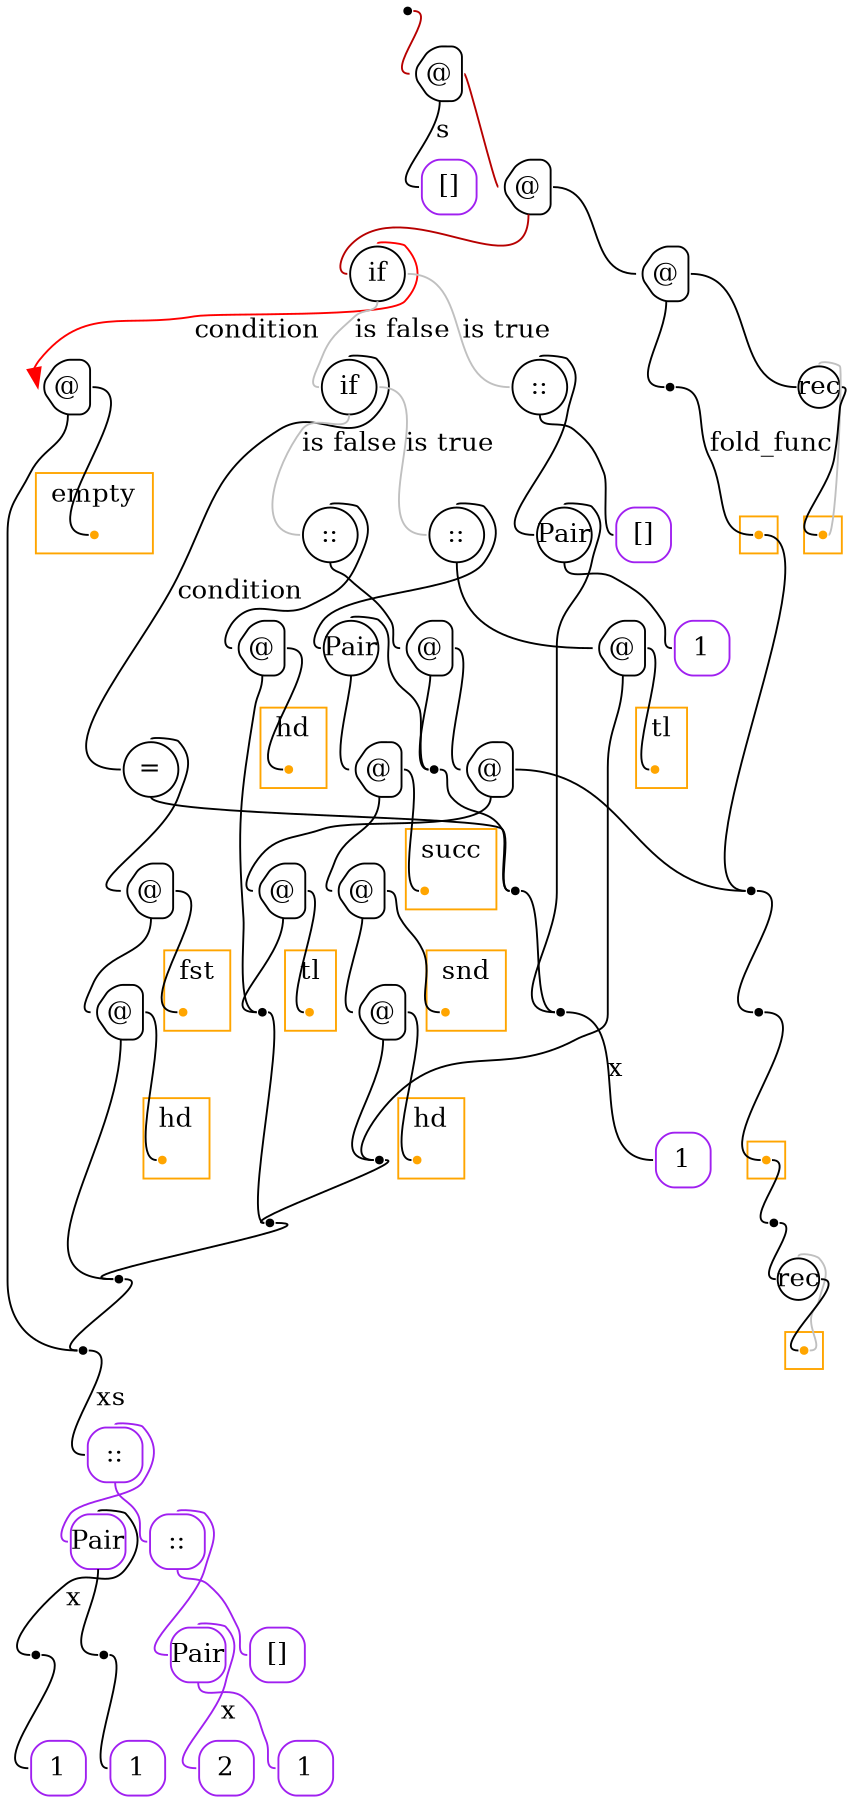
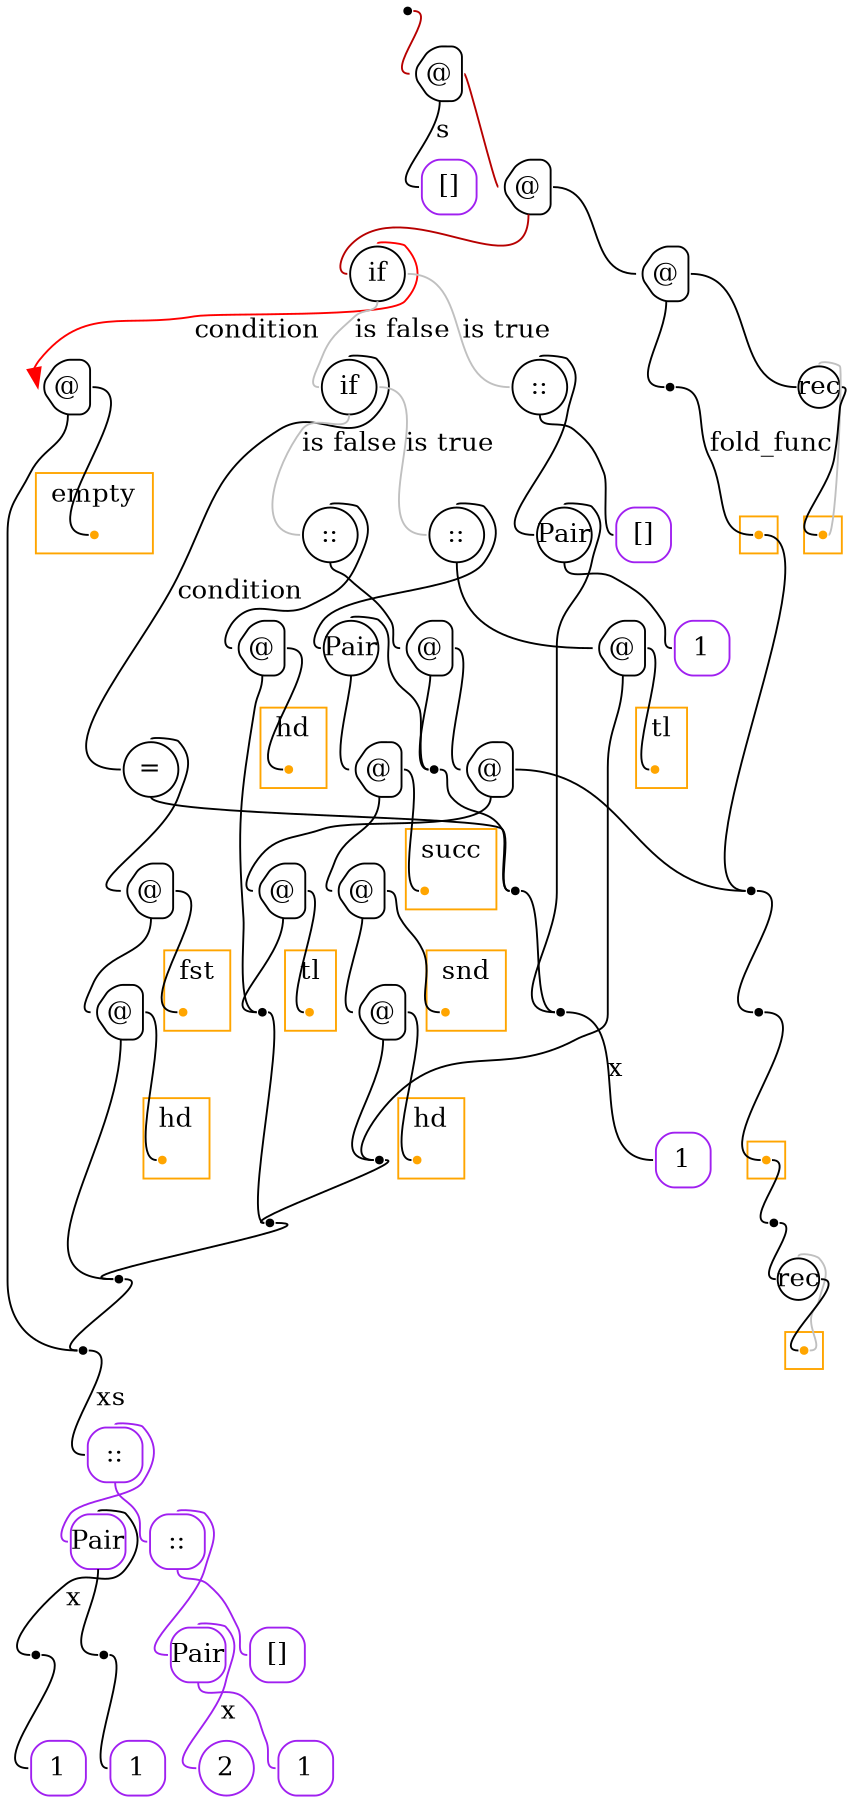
node "2": shape square -> circle
